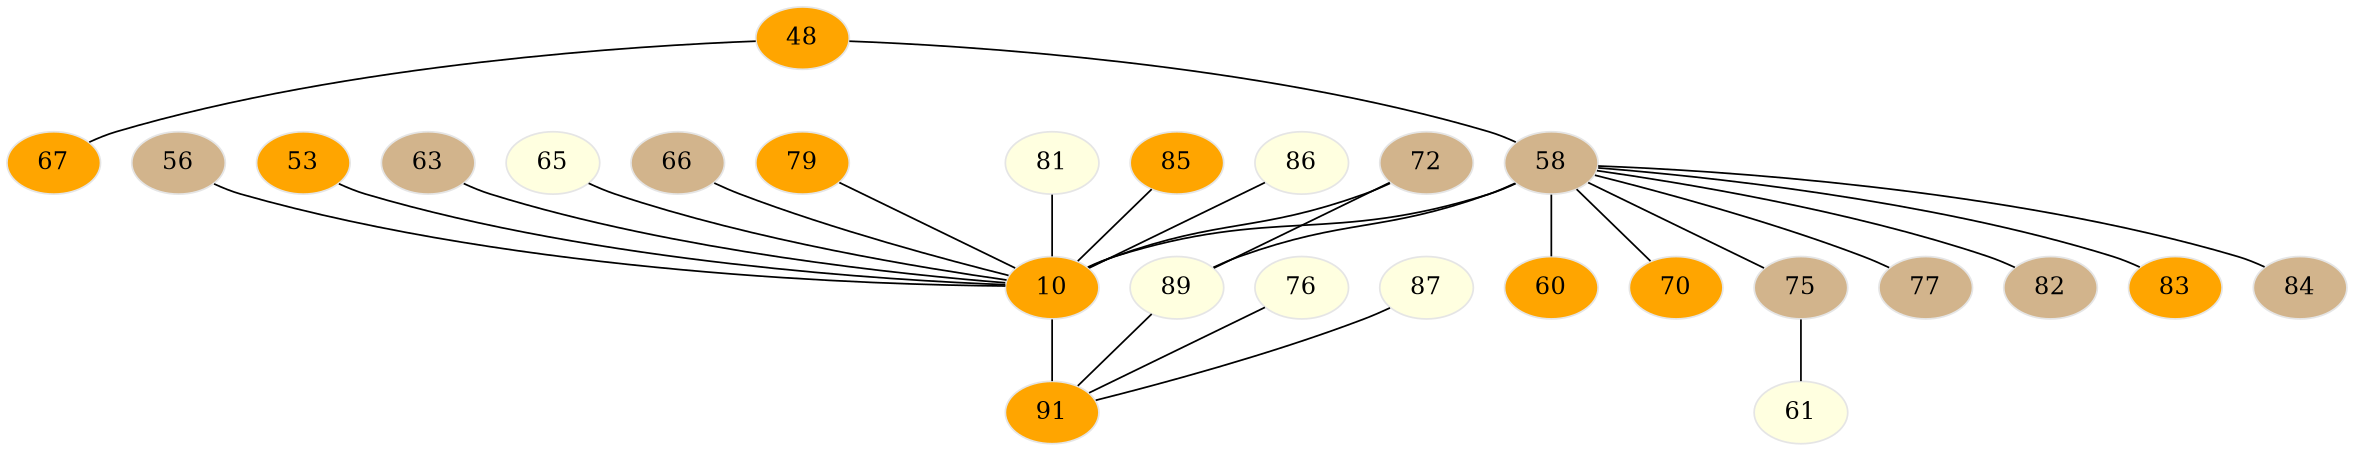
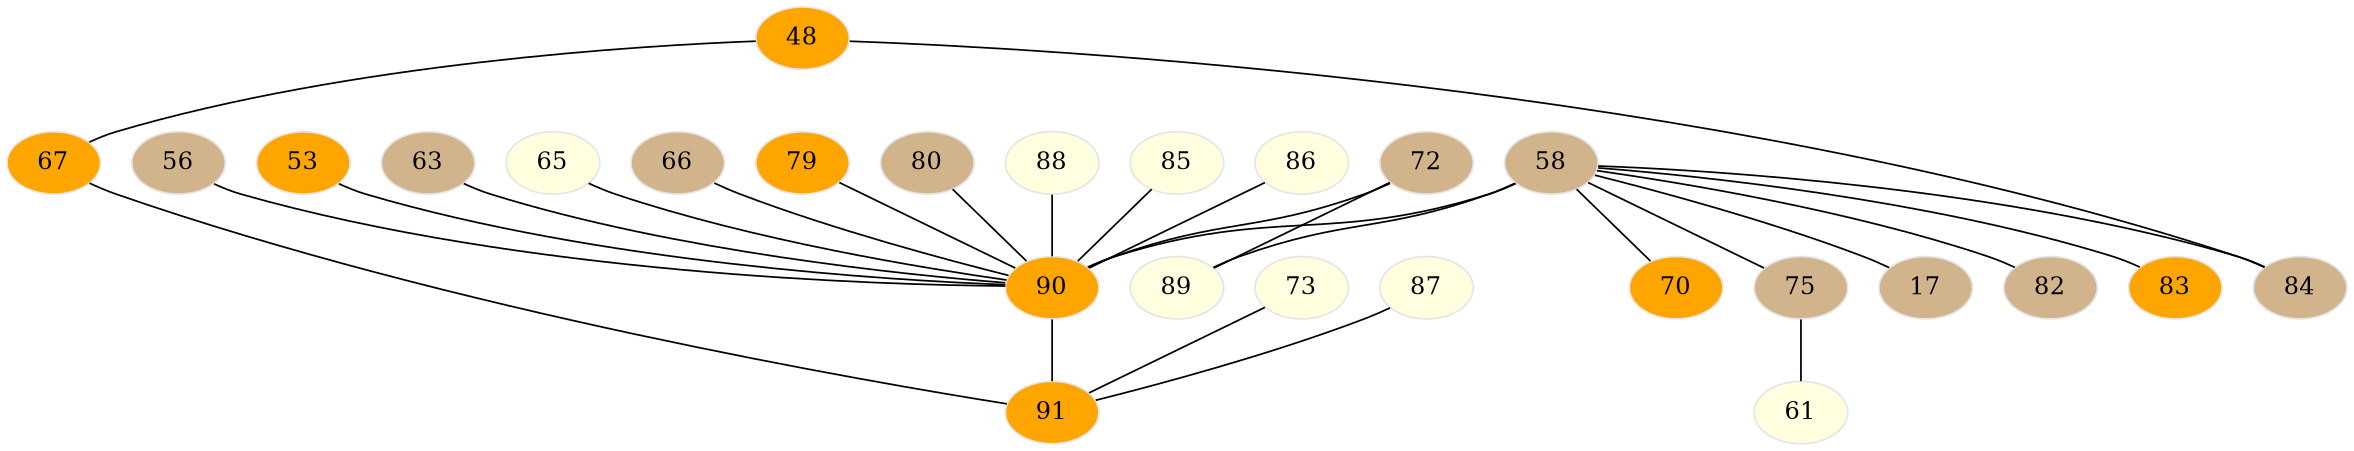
edge "48" -- "58": now "48" -- "84"
node "80": added
node "81": label "81" -> "88"
node "85": fillcolor orange -> lightyellow
node "10": label "10" -> "90"
node "76": label "76" -> "73"
node "60": removed
node "77": label "77" -> "17"
edge "89" -- "91": now "67" -- "91"
